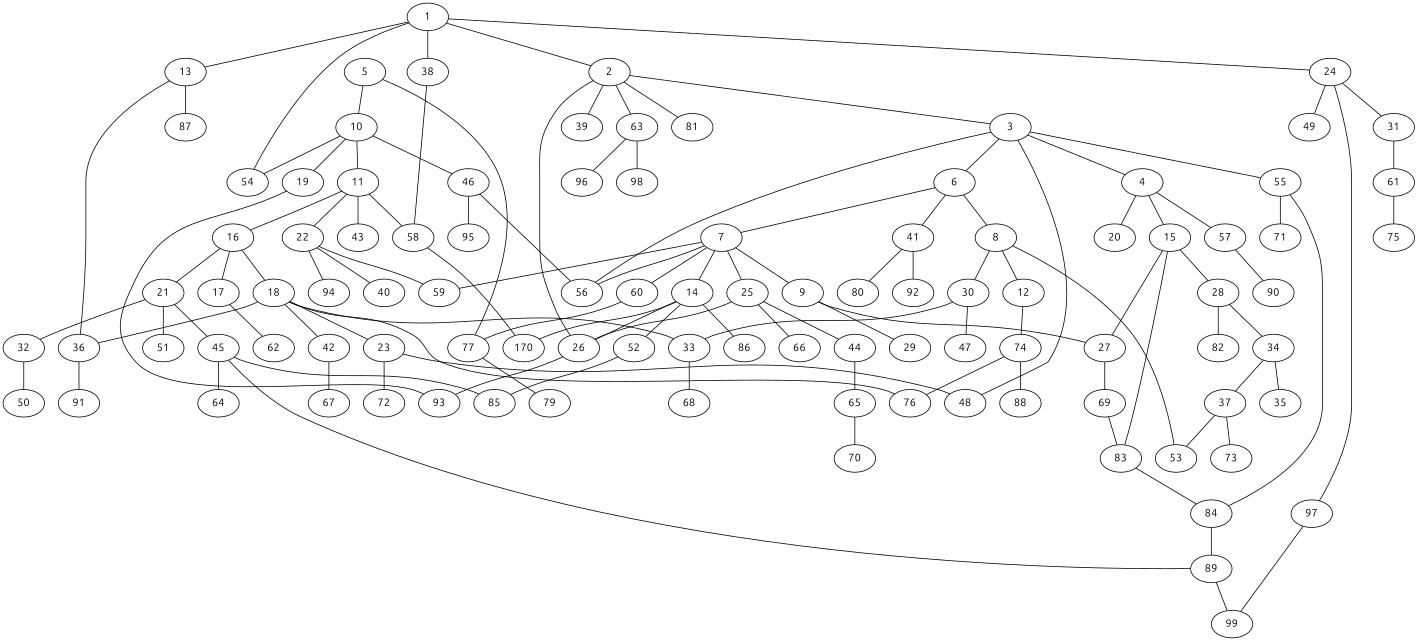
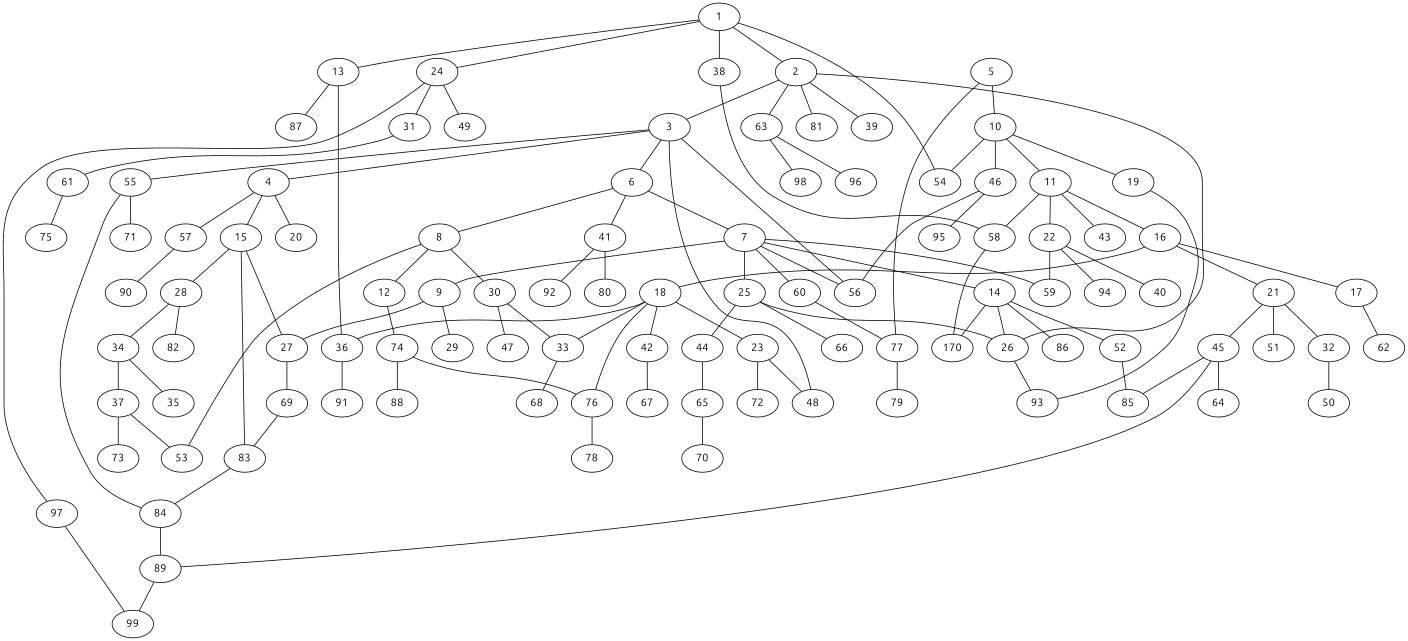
node "78": added
